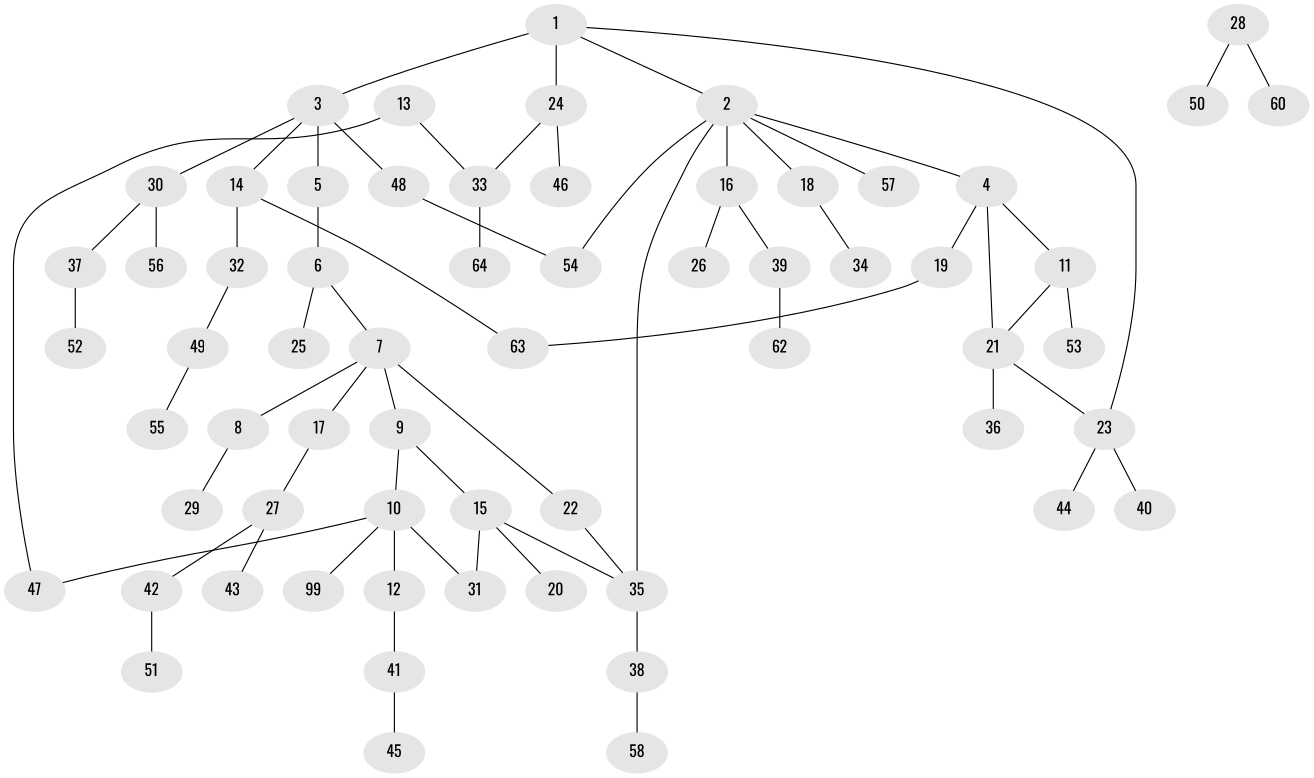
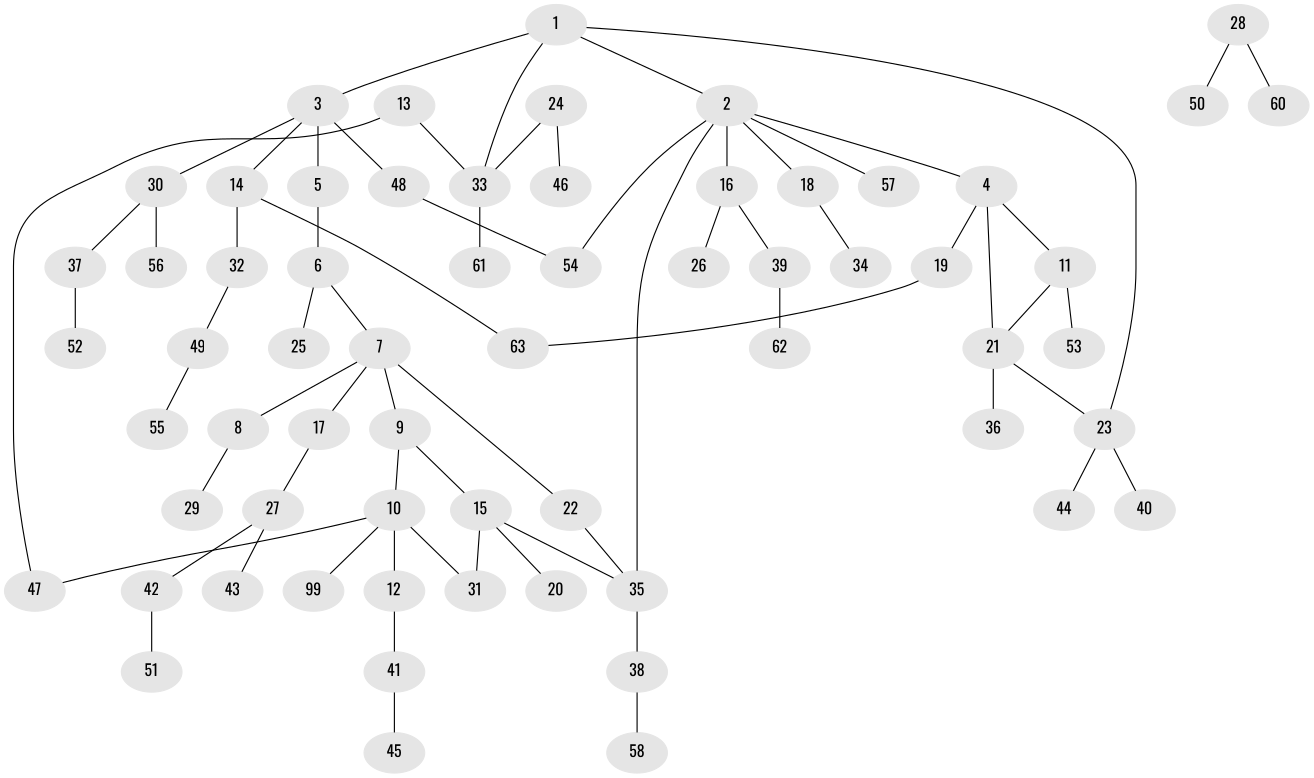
edge "1" -- "24": now "1" -- "33"
node "64": label "64" -> "61"
